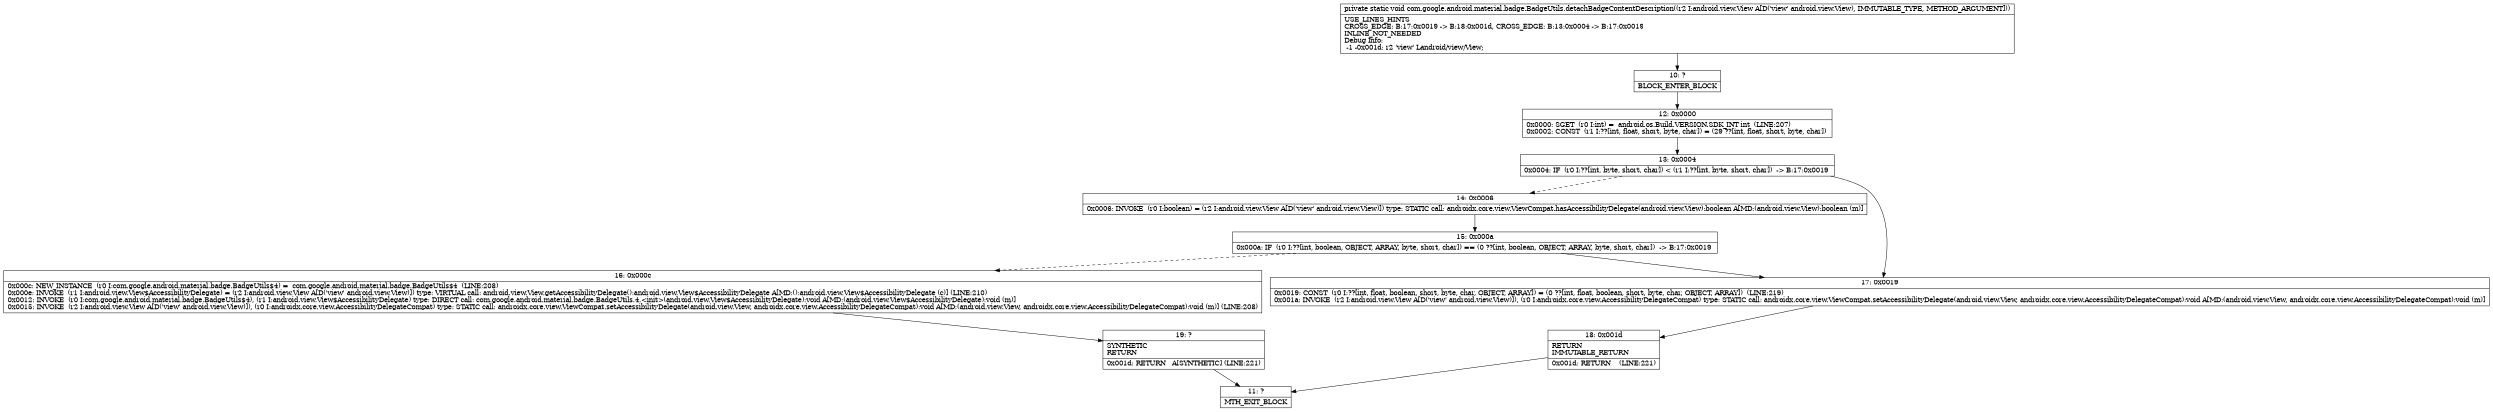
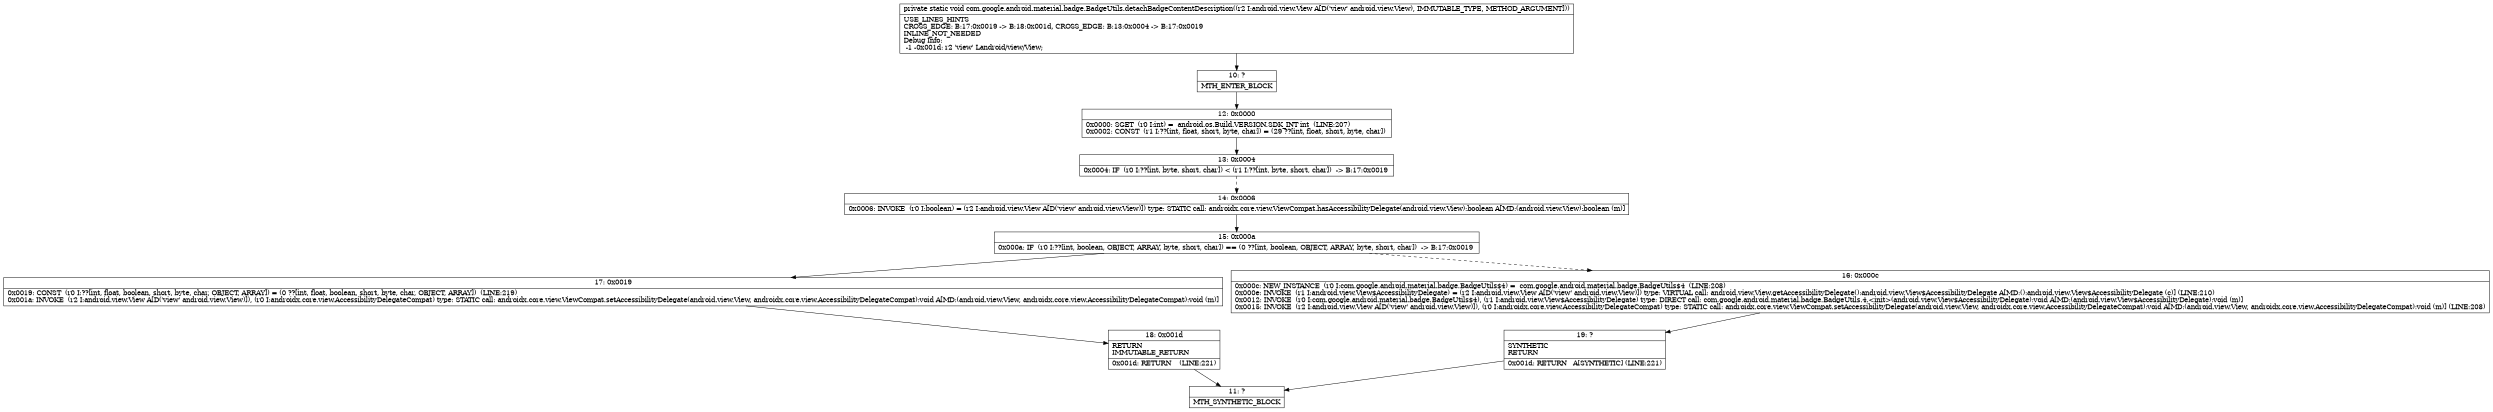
node "10: ?": text "BLOCK_ENTER_BLOCK" -> "MTH_ENTER_BLOCK"
edge "13: 0x0004" -> "17: 0x0019": removed
node "11: ?": text "MTH_EXIT_BLOCK" -> "MTH_SYNTHETIC_BLOCK"
